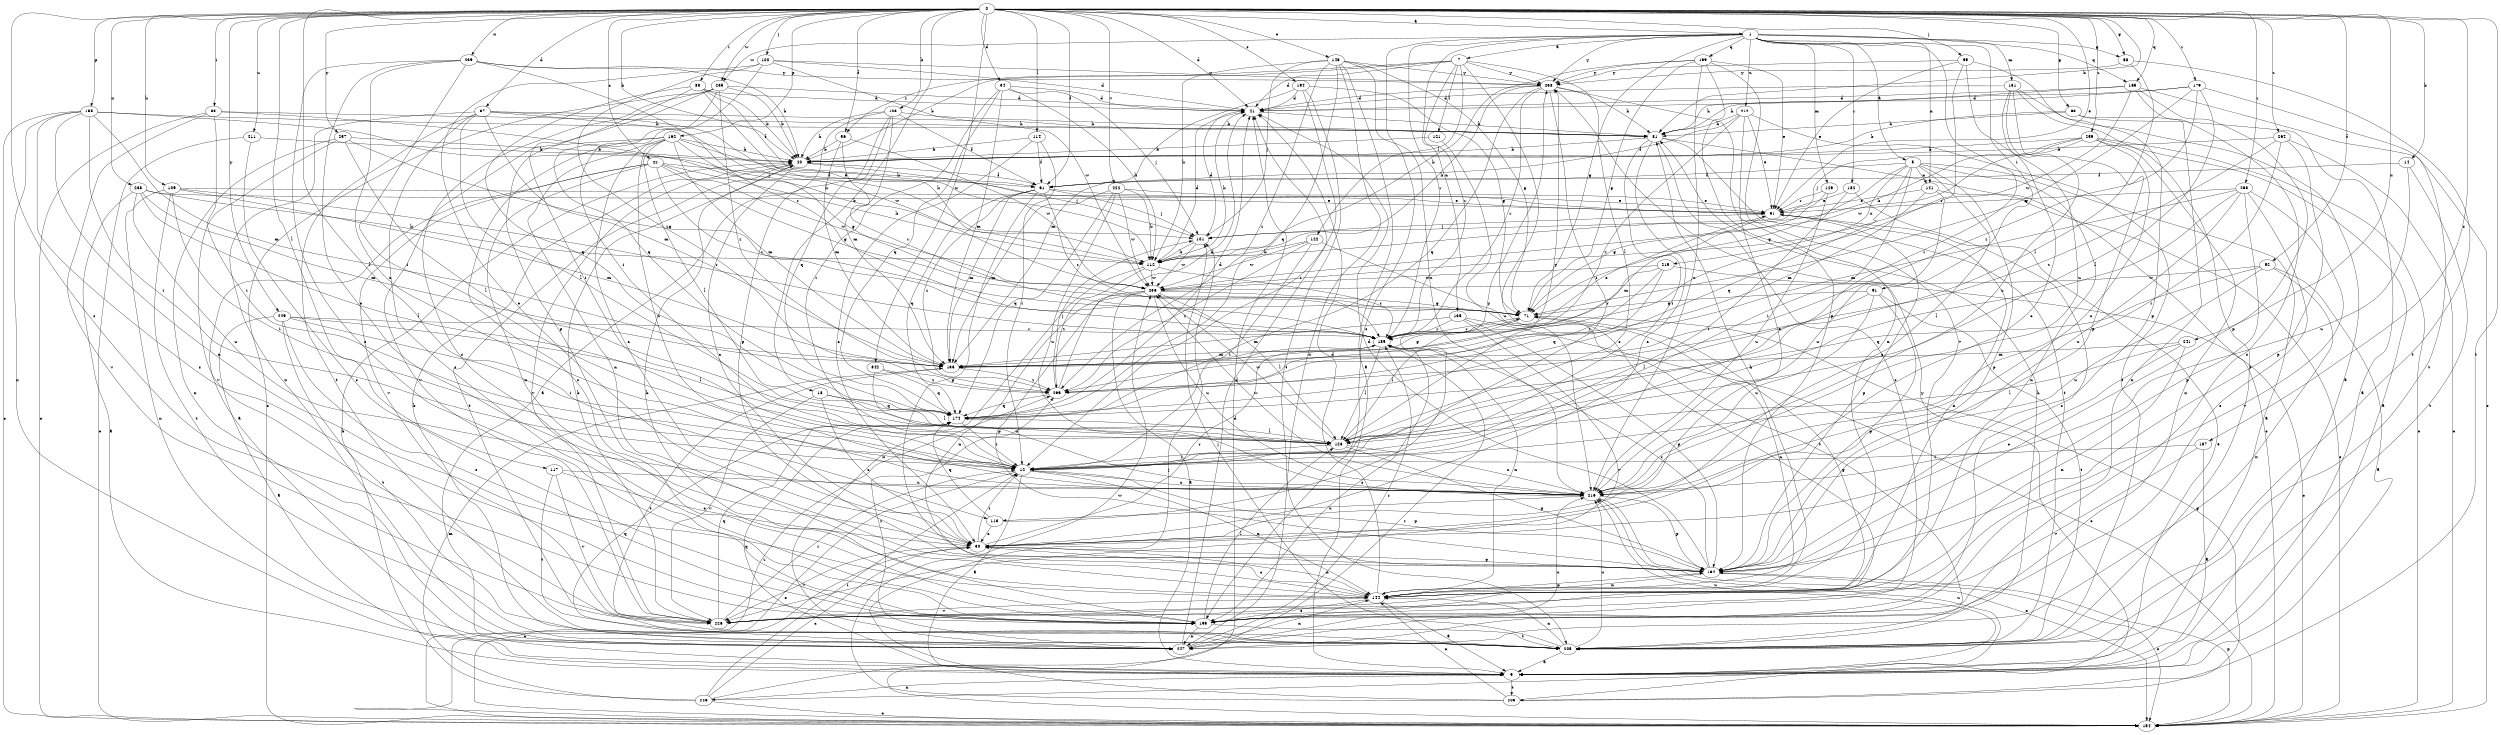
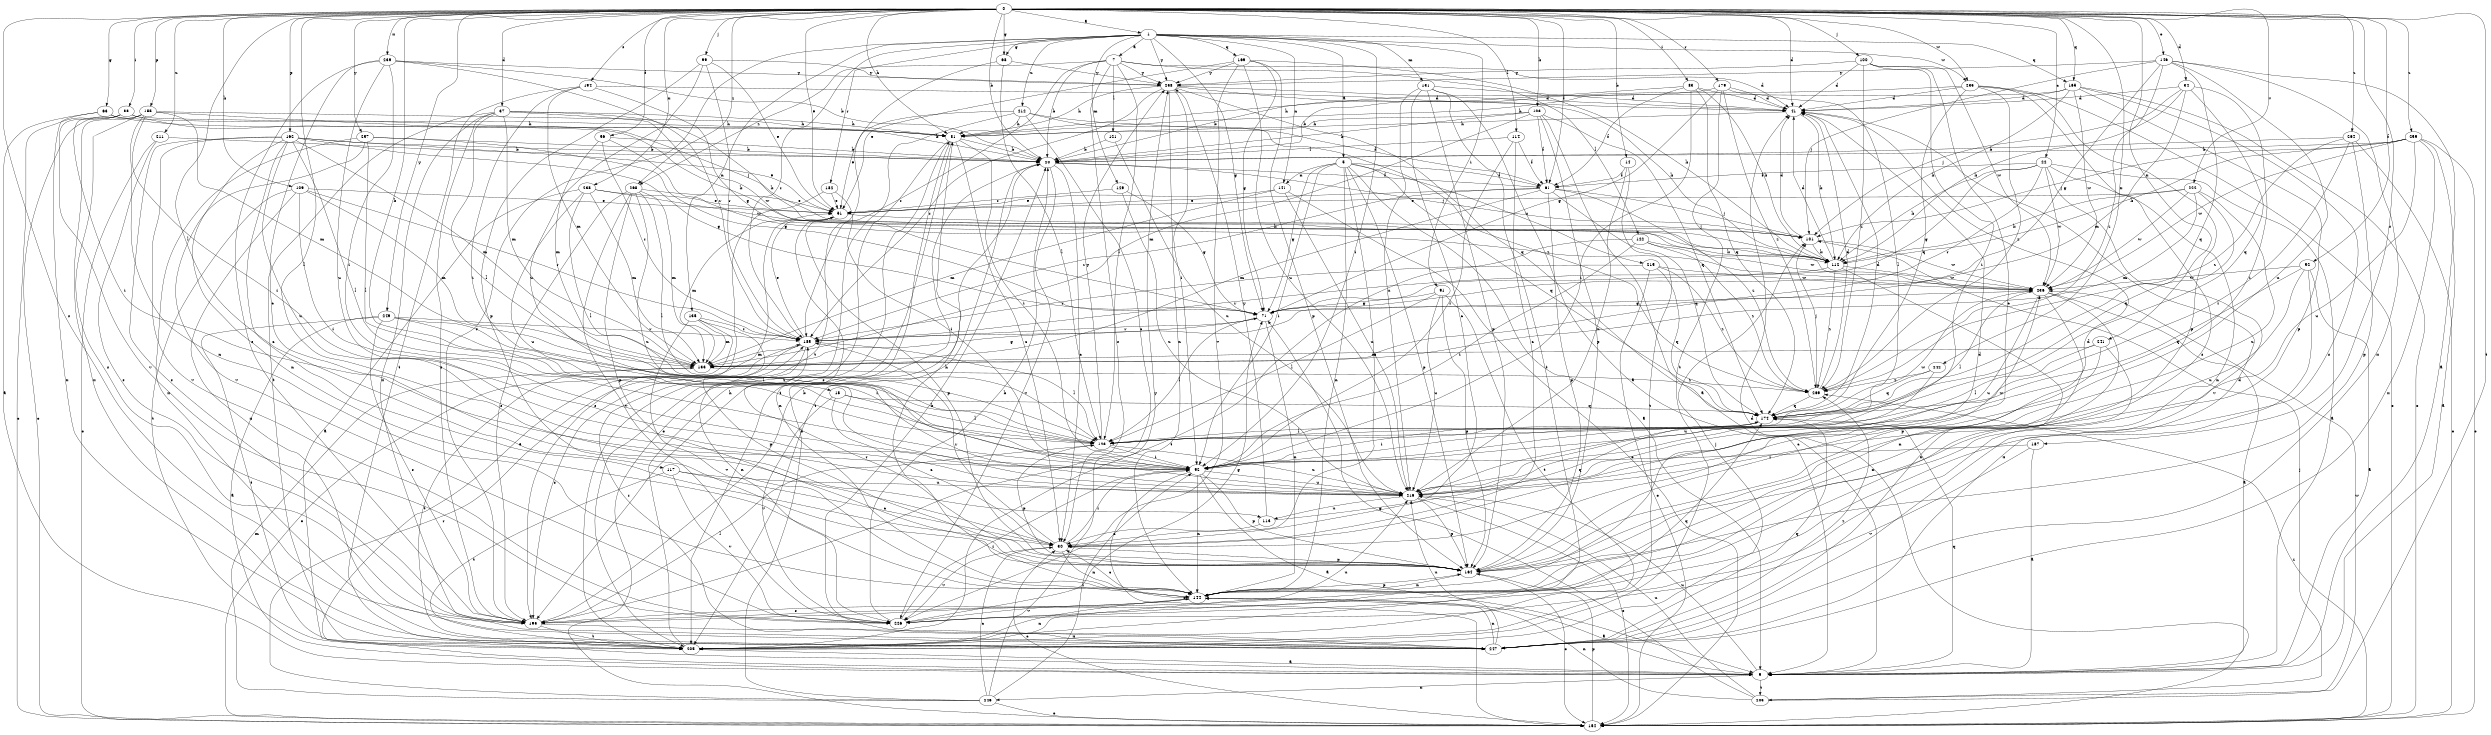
edge "7" -> "56": now "7" -> "268"
edge "146" -> "112": now "165" -> "112"
edge "114" -> "20": label "b" -> "l"
node "842": label "842" -> "242"
node "12": label "12" -> "92"
